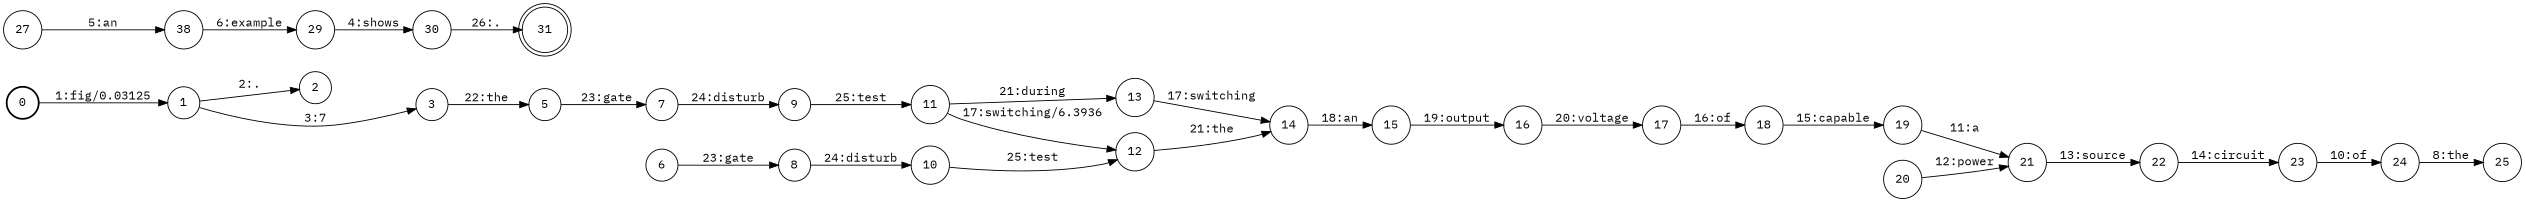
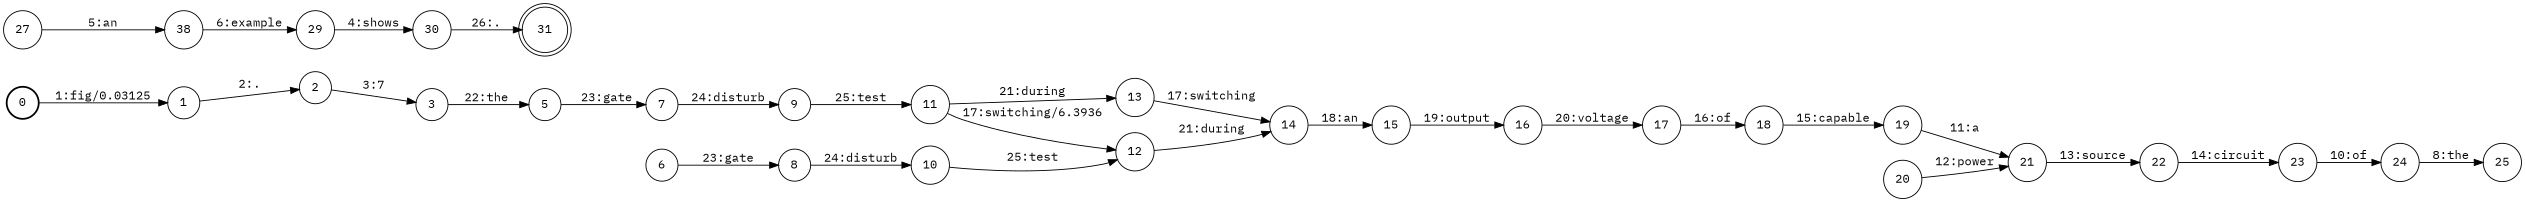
edge "1" -> "3": now "2" -> "3"
edge "12" -> "14": label "21:the" -> "21:during"
